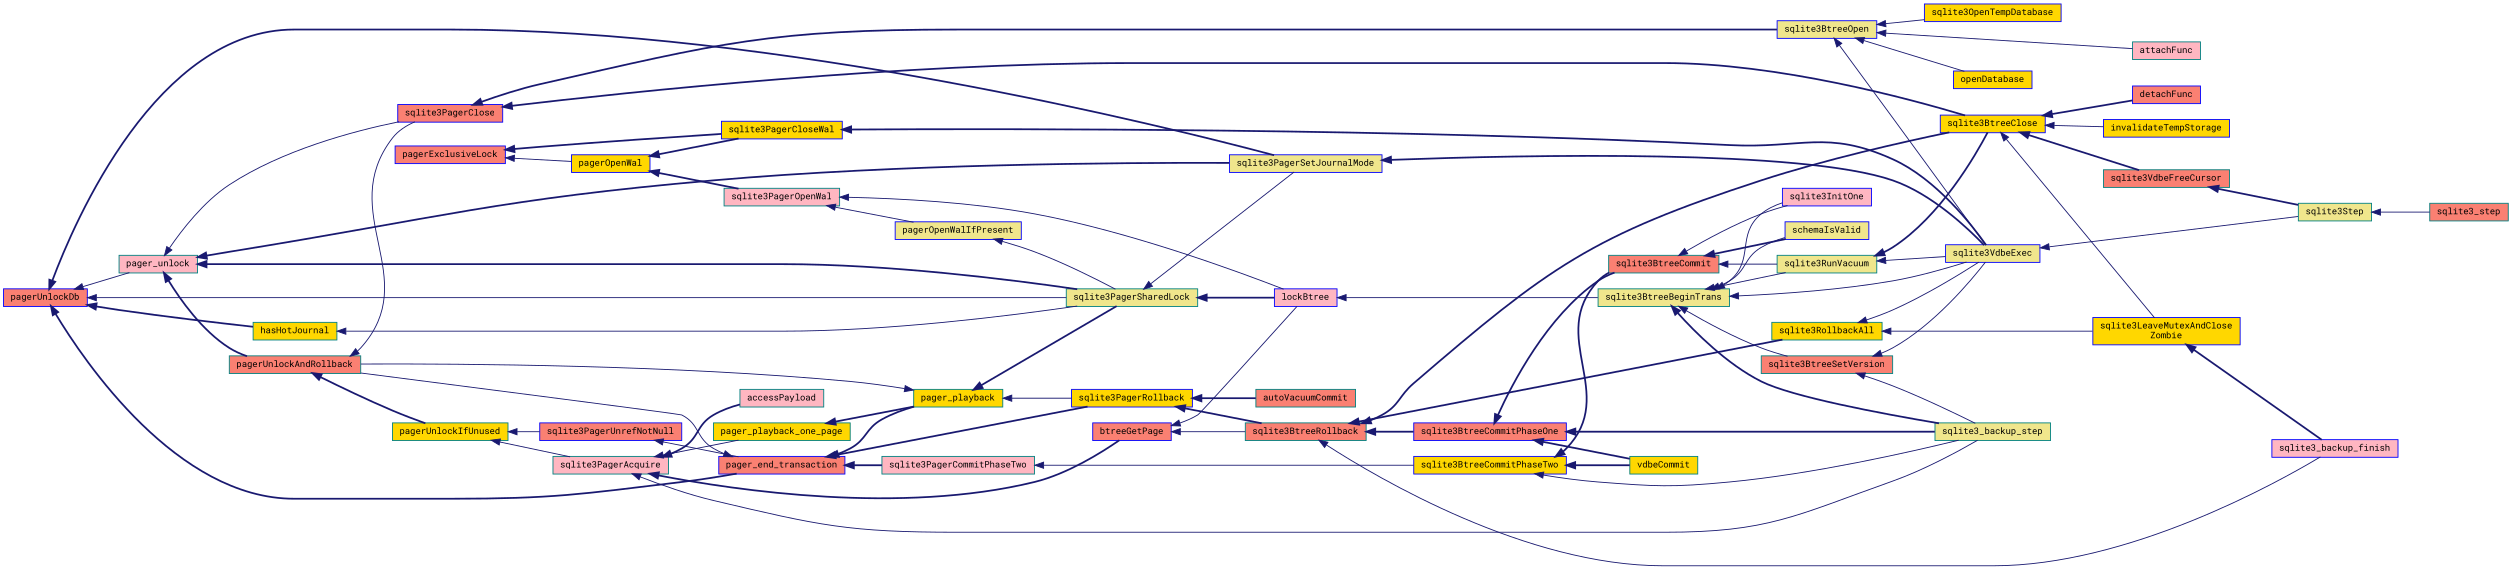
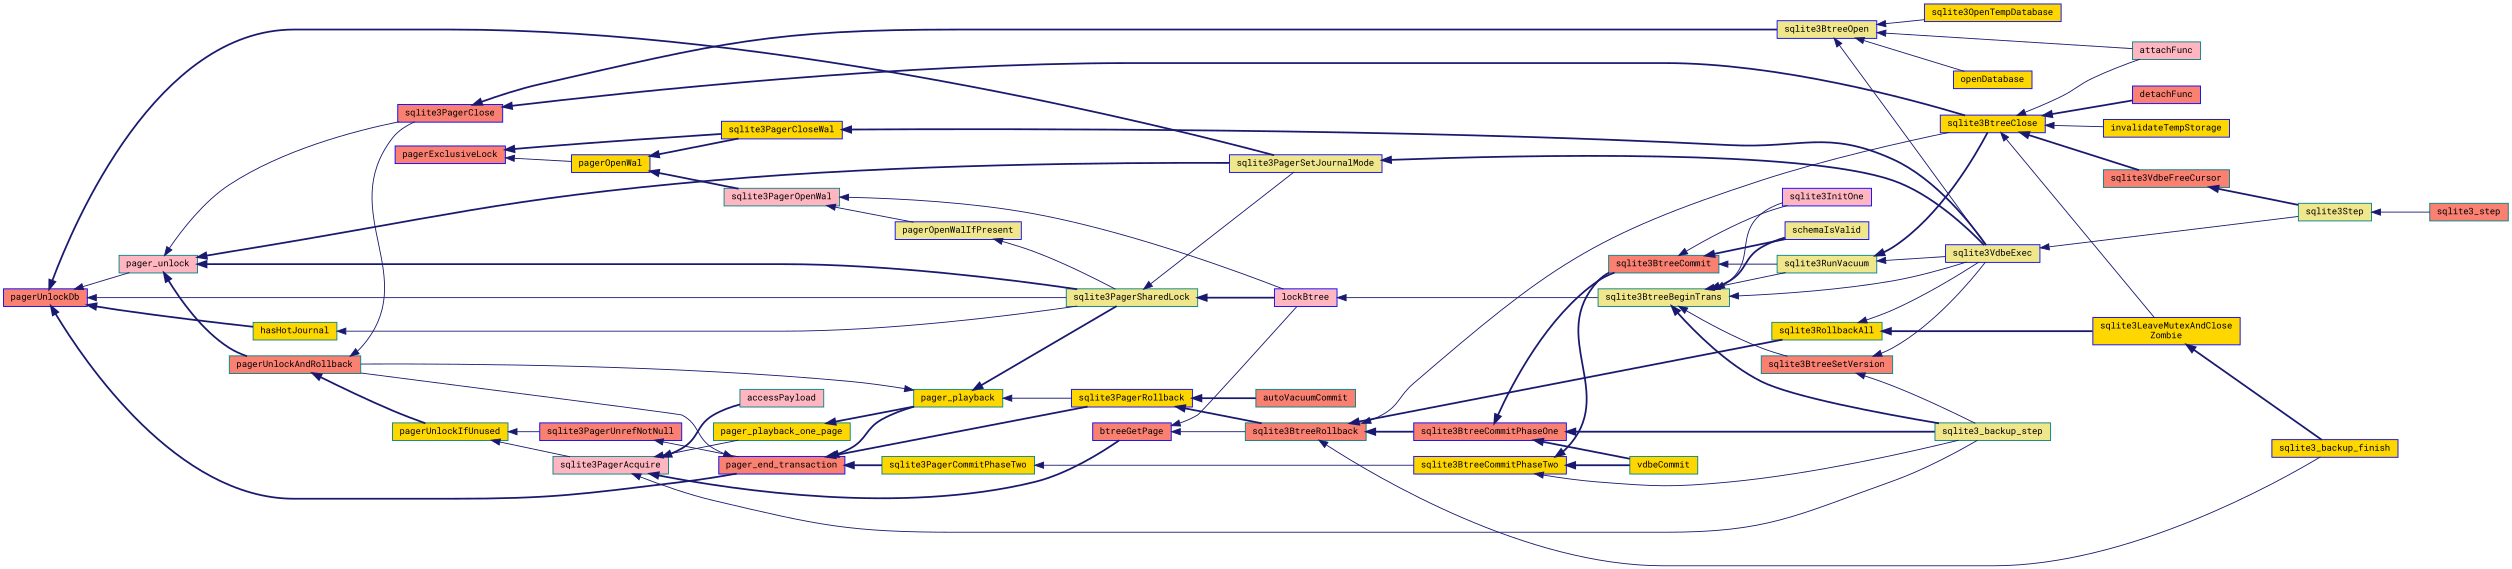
edge "attachFunc" -> "sqlite3BtreeClose": added
edge "sqlite3BtreeClose" -> "sqlite3BtreeRollback": style bold -> solid
edge "schemaIsValid" -> "sqlite3BtreeBeginTrans": style solid -> bold
edge "sqlite3LeaveMutexAndClose Zombie" -> "sqlite3RollbackAll": style solid -> bold
node "sqlite3_backup_finish": fillcolor lightpink -> gold
node "sqlite3PagerCommitPhaseTwo": fillcolor lightpink -> gold
